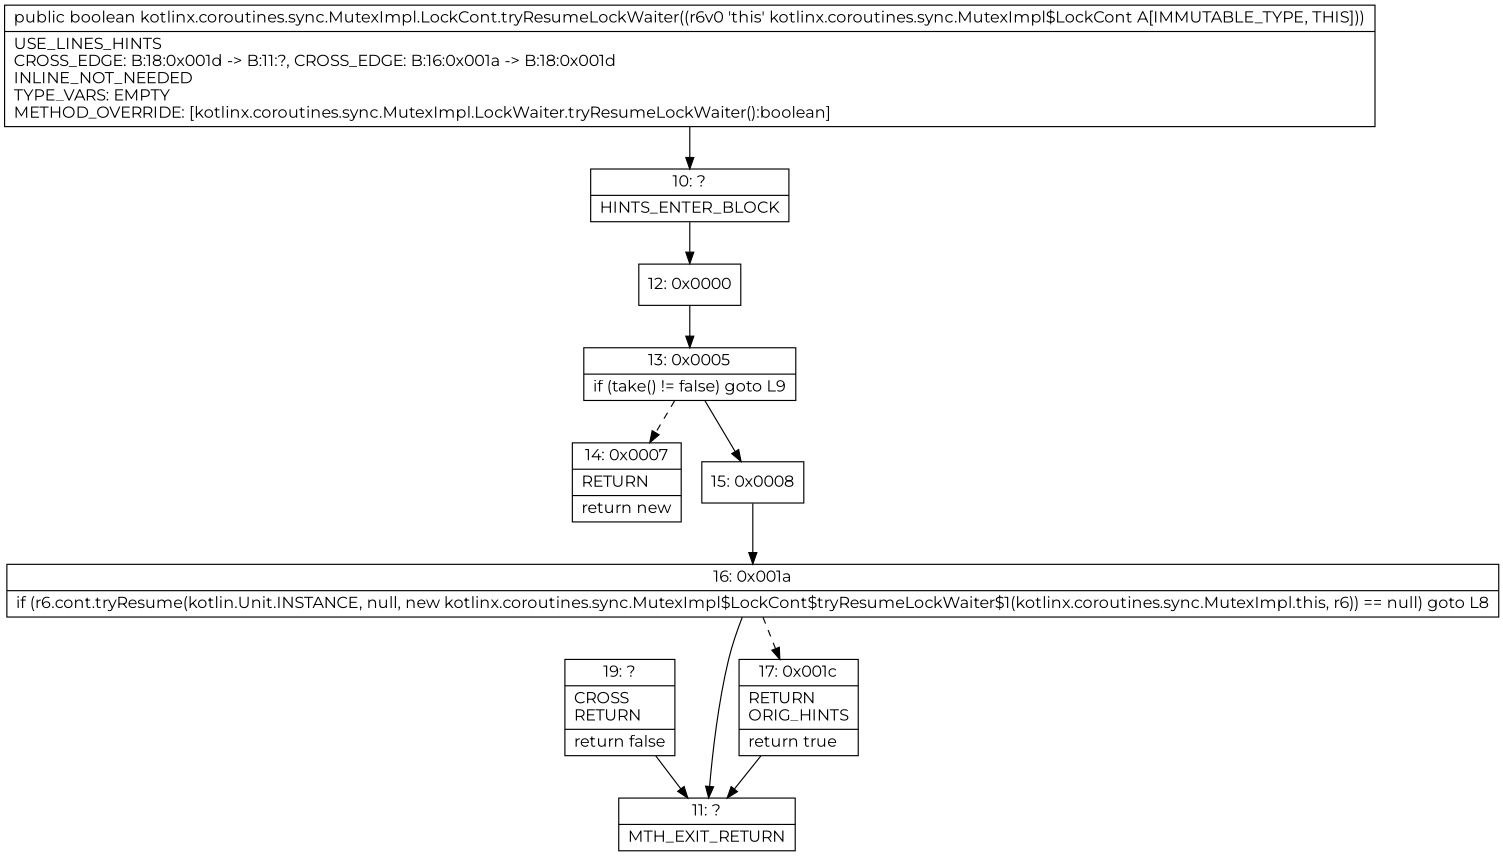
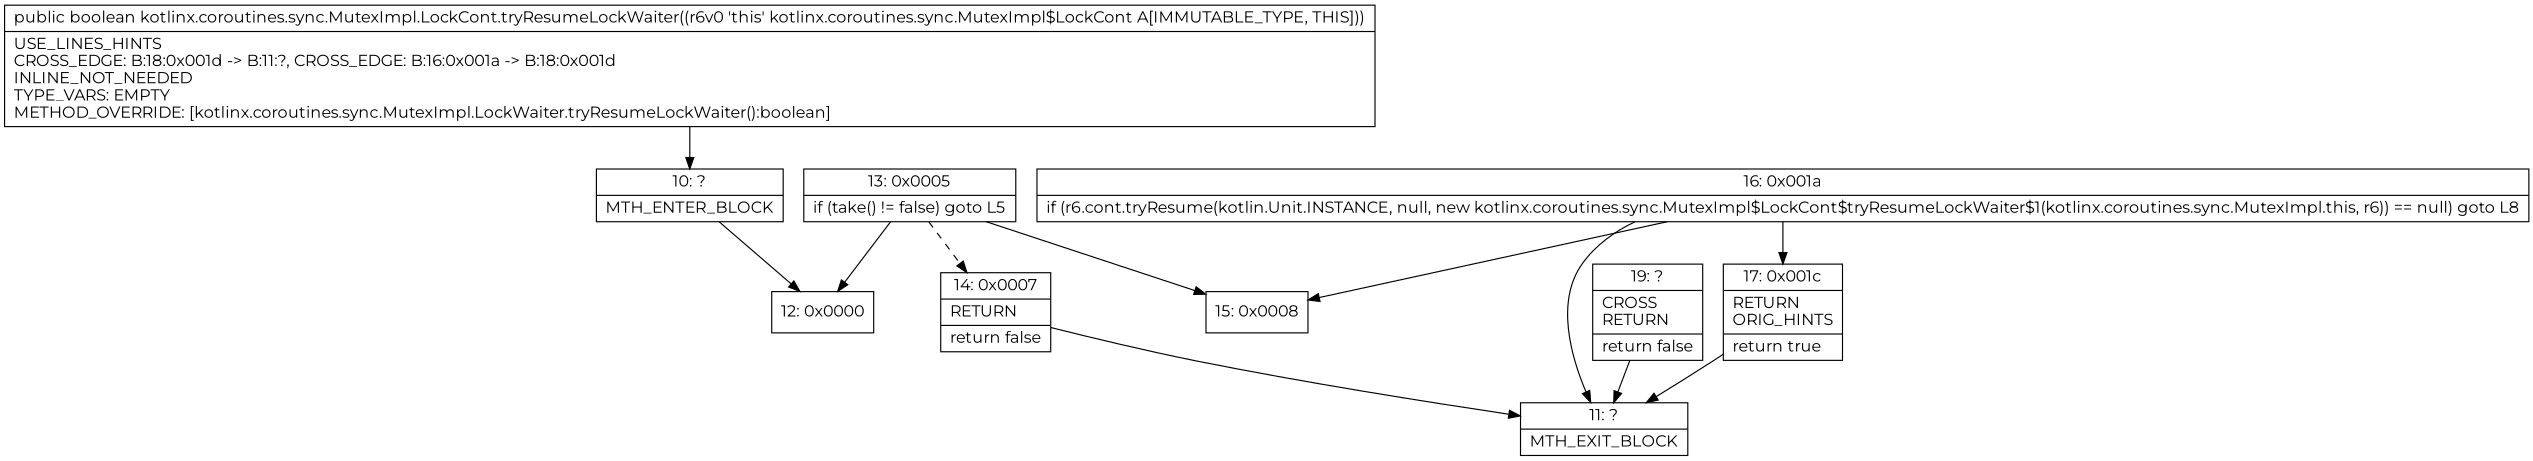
node "10: ?": text "HINTS_ENTER_BLOCK" -> "MTH_ENTER_BLOCK"
edge "12: 0x0000" -> "13: 0x0005": reversed
edge "14: 0x0007" -> "11: ?": added
node "13: 0x0005": text "if (take() != false) goto L9" -> "if (take() != false) goto L5"
node "14: 0x0007": text "return new" -> "return false"
edge "15: 0x0008" -> "16: 0x001a": reversed
edge "16: 0x001a" -> "17: 0x001c": style dashed -> solid
node "11: ?": text "MTH_EXIT_RETURN" -> "MTH_EXIT_BLOCK"
